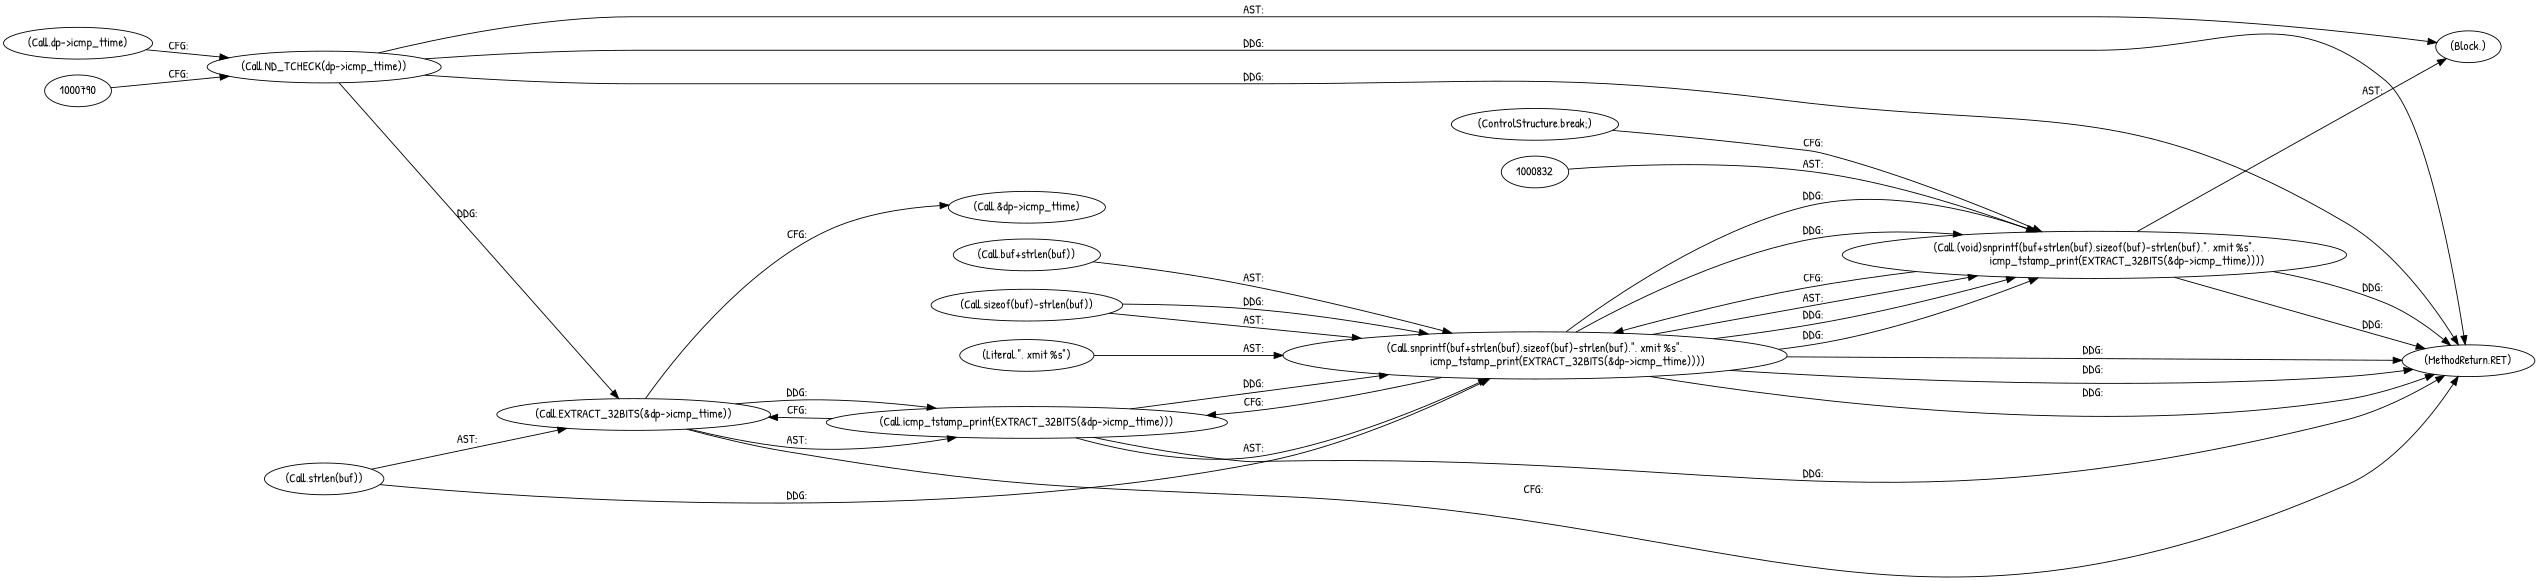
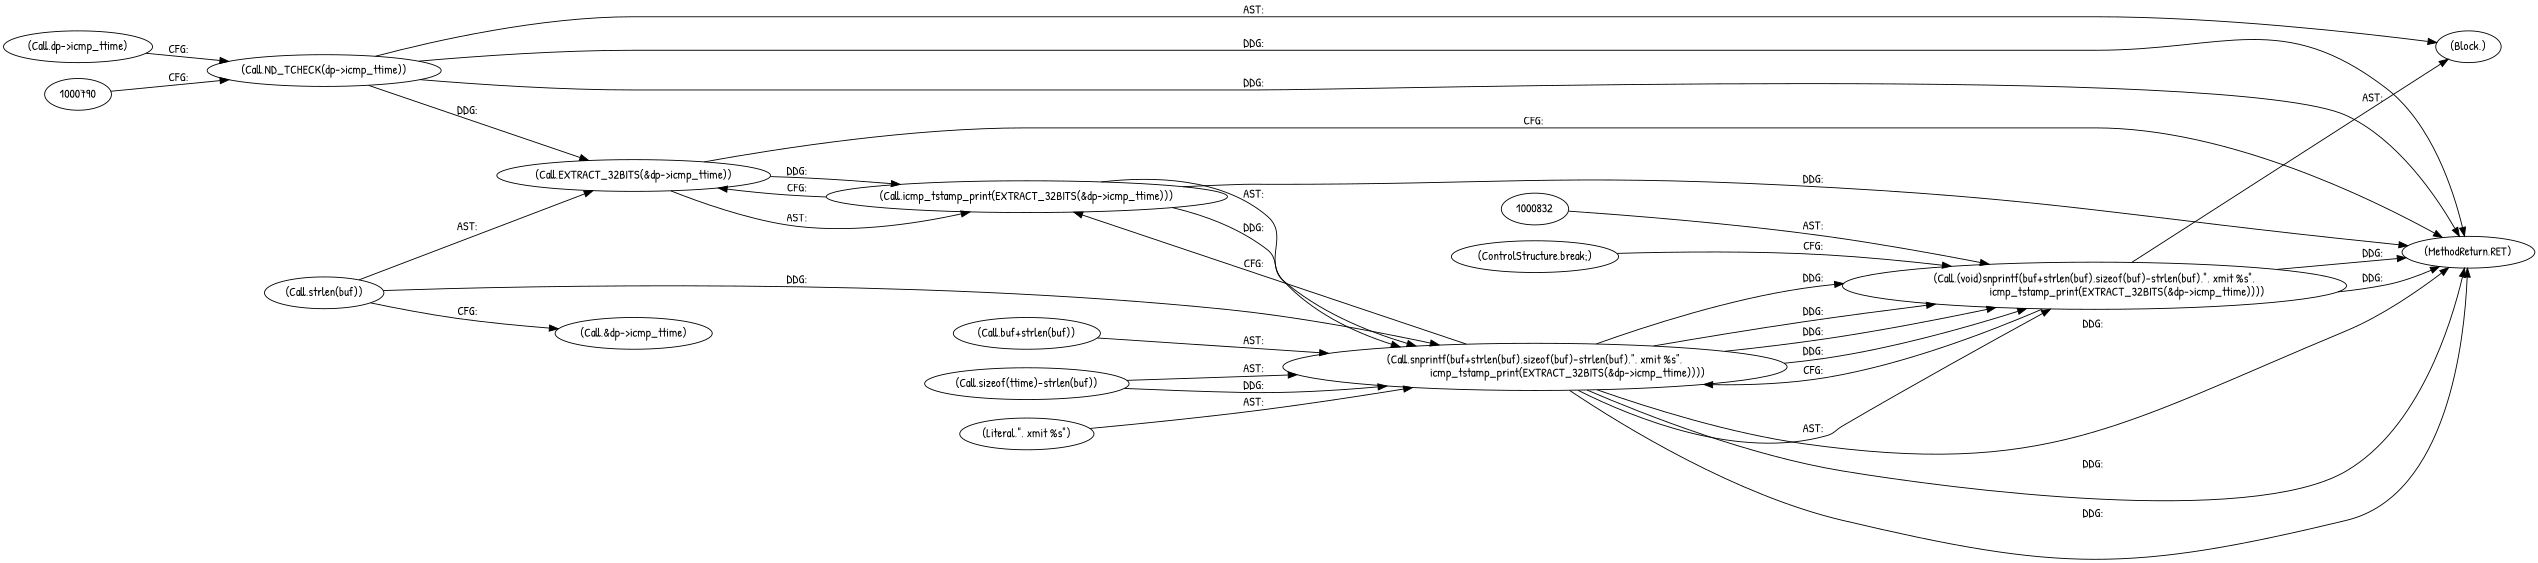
edge "(Call,EXTRACT_32BITS(&dp->icmp_ttime))" -> "(Call,&dp->icmp_ttime)": now "(Call,strlen(buf))" -> "(Call,&dp->icmp_ttime)"
node "(Call,sizeof(buf)-strlen(buf))": label "(Call,sizeof(buf)-strlen(buf))" -> "(Call,sizeof(ttime)-strlen(buf))"
